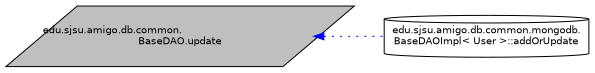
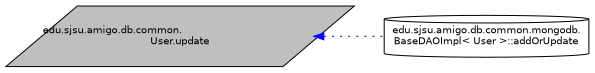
node "edu.sjsu.amigo.db.common. BaseDAO.update": label "edu.sjsu.amigo.db.common. BaseDAO.update" -> "edu.sjsu.amigo.db.common. User.update"
